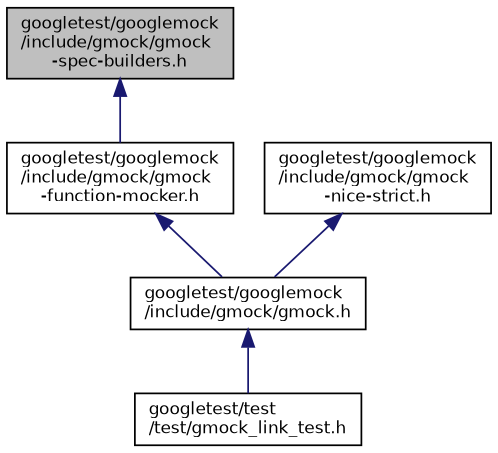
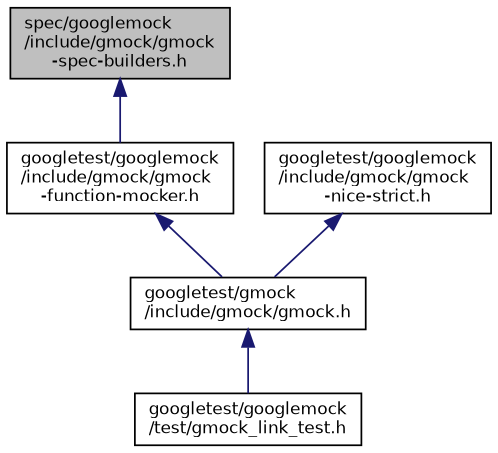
node "googletest/googlemock /include/gmock/gmock -spec-builders.h": label "googletest/googlemock /include/gmock/gmock -spec-builders.h" -> "spec/googlemock /include/gmock/gmock -spec-builders.h"
node "googletest/googlemock /include/gmock/gmock.h": label "googletest/googlemock /include/gmock/gmock.h" -> "googletest/gmock /include/gmock/gmock.h"
node "googletest/test /test/gmock_link_test.h": label "googletest/test /test/gmock_link_test.h" -> "googletest/googlemock /test/gmock_link_test.h"
